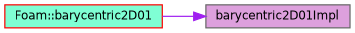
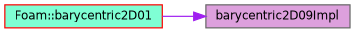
node "barycentric2D01Impl": label "barycentric2D01Impl" -> "barycentric2D09Impl"
